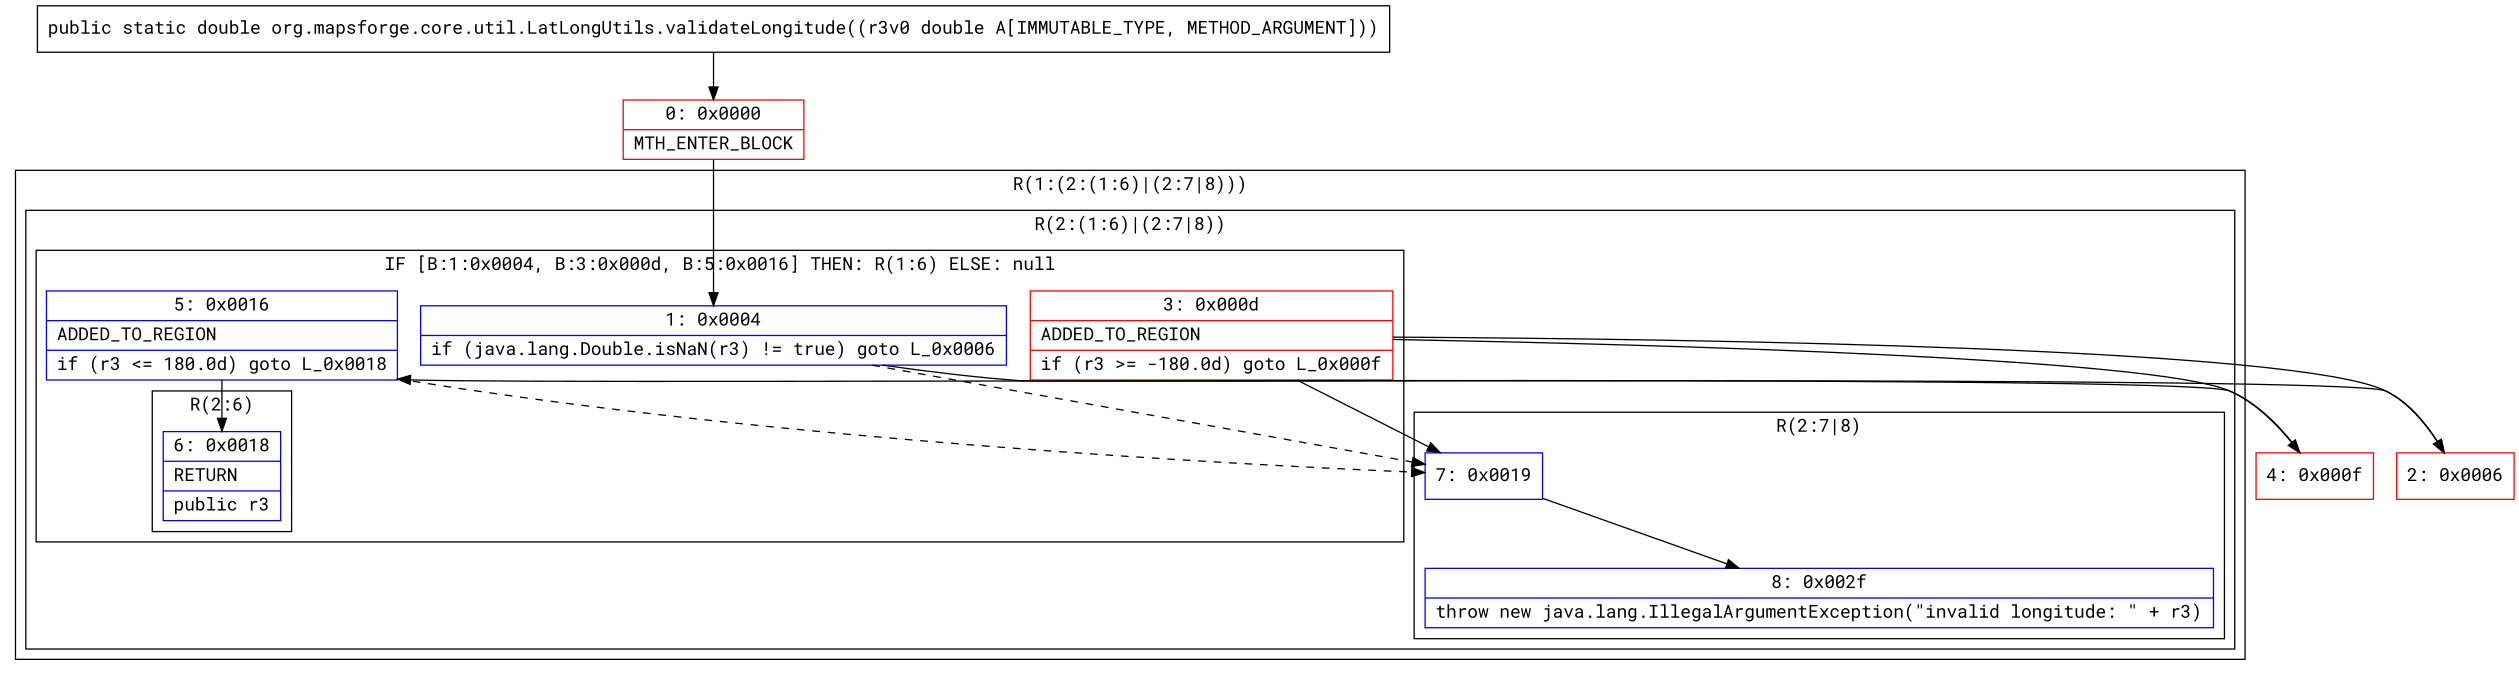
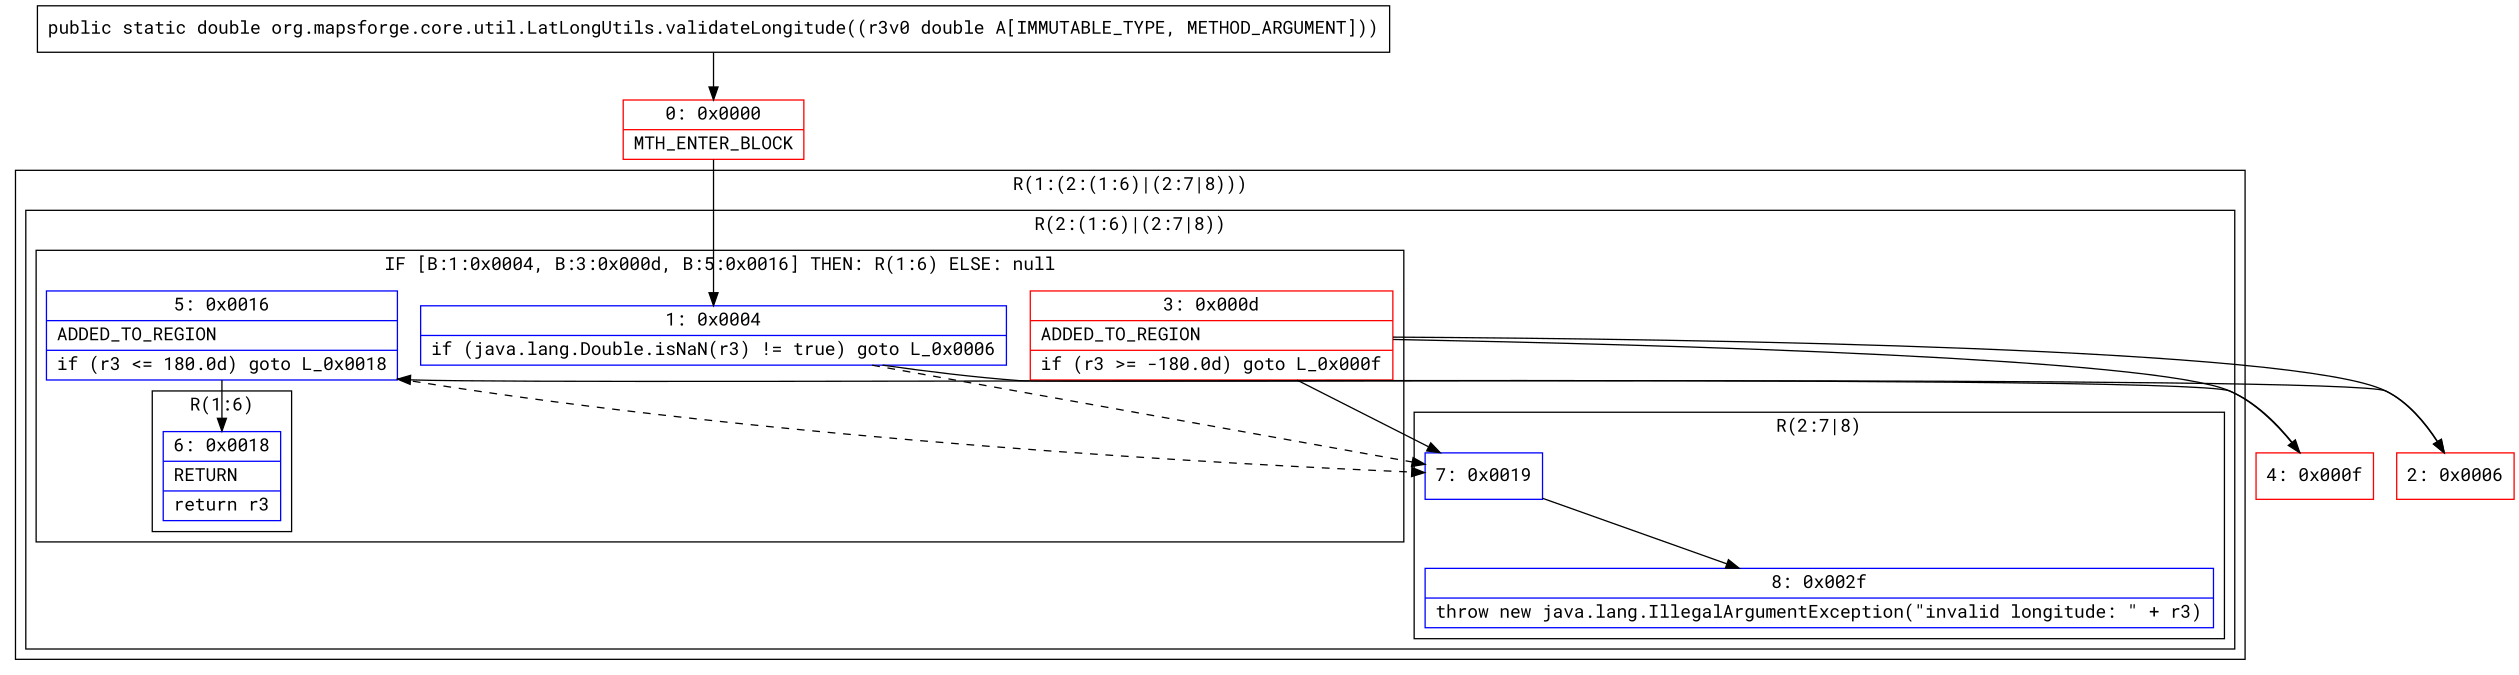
cluster "R(2:6)": label "R(2:6)" -> "R(1:6)"
node "6: 0x0018": text "public r3" -> "return r3"
